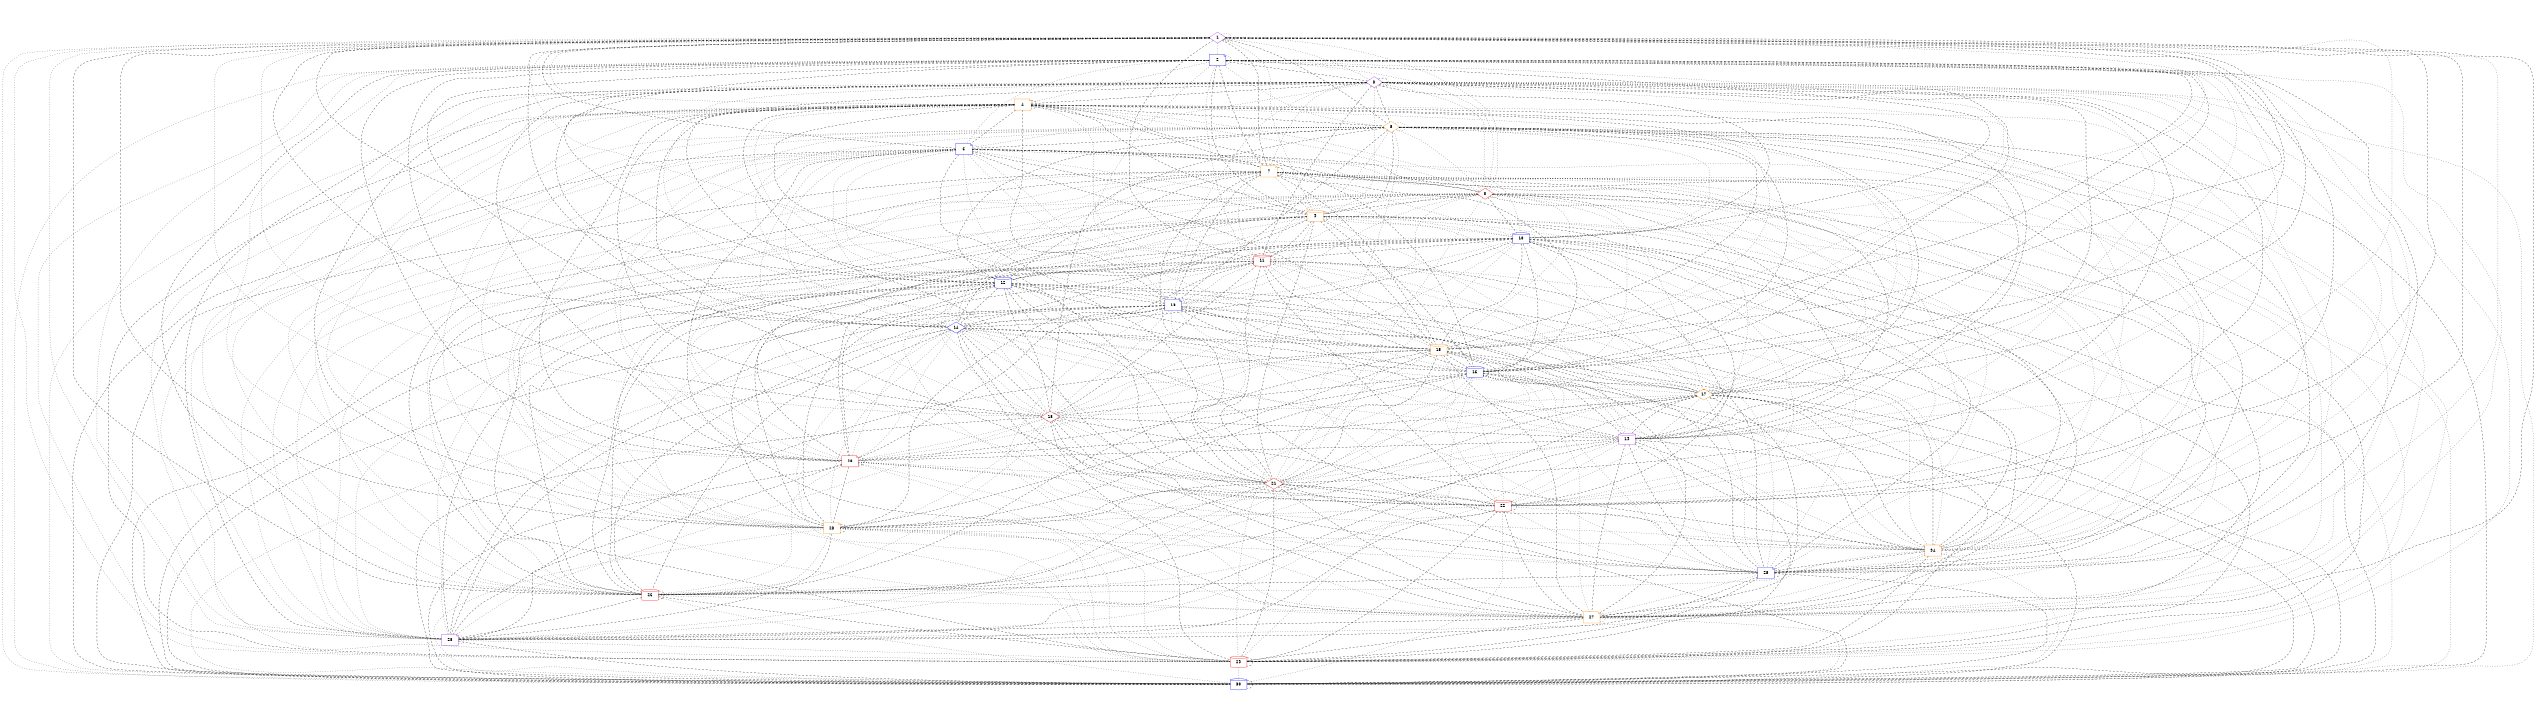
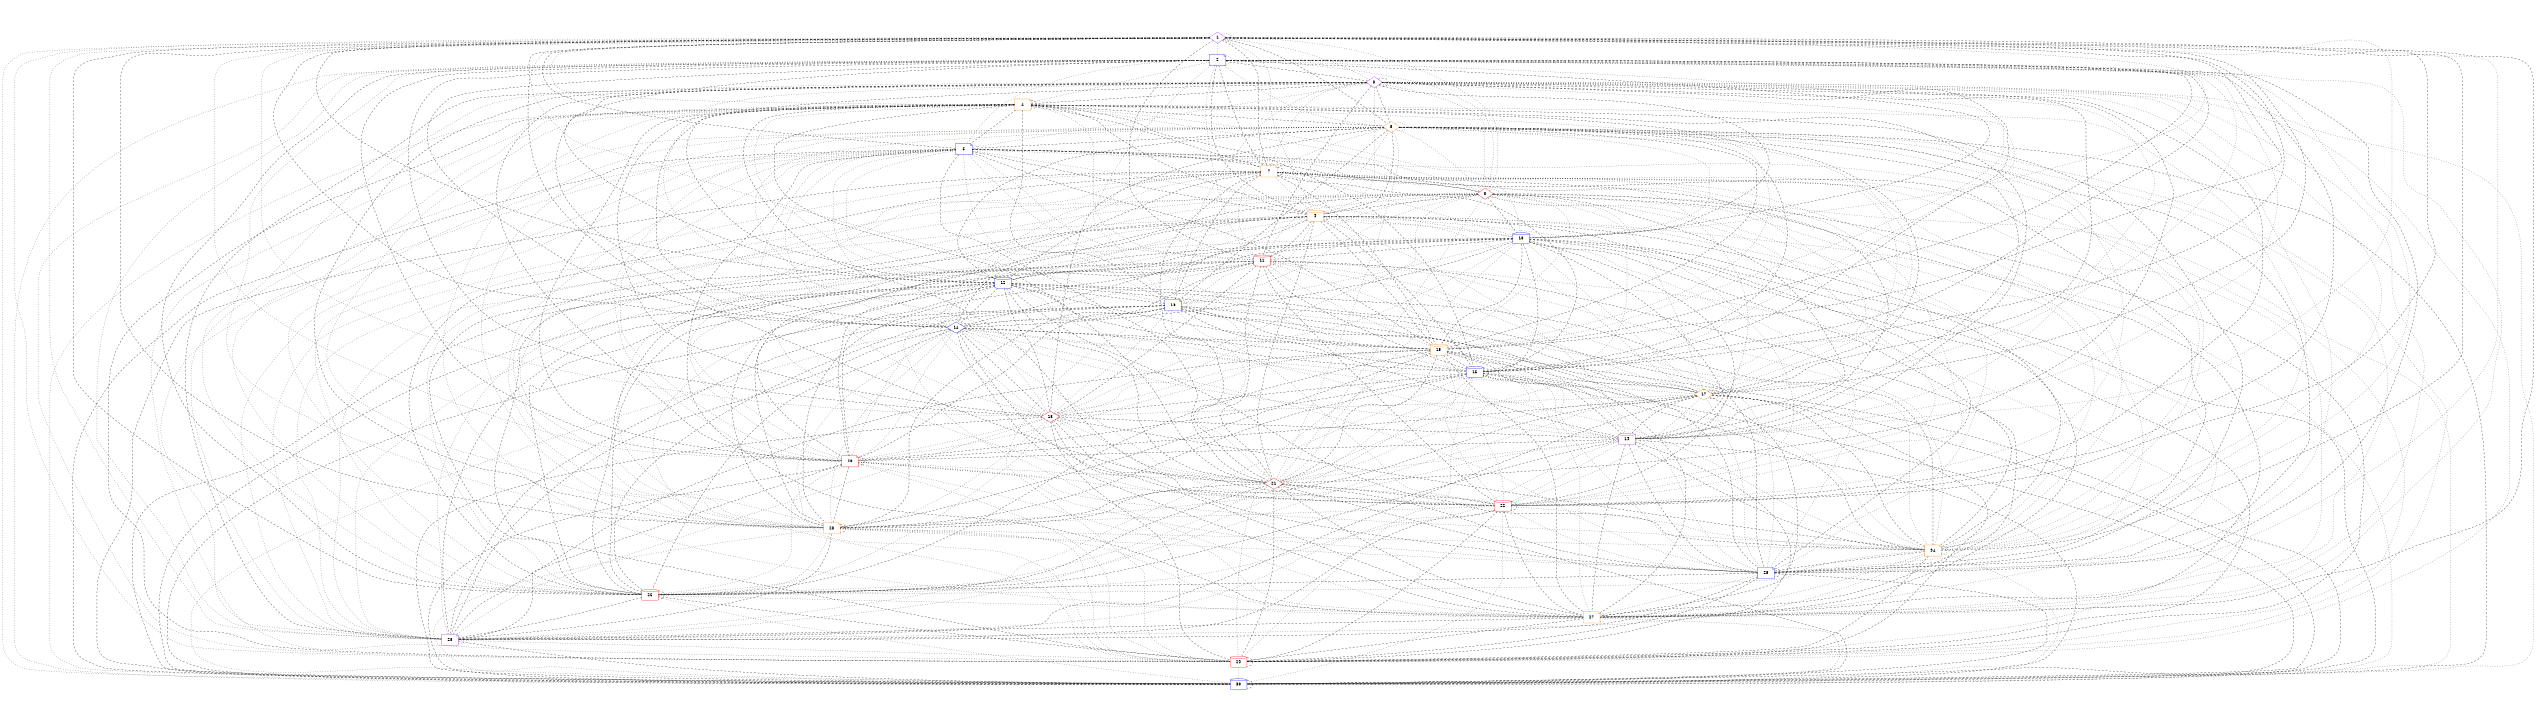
edge "5" -- "7": added
